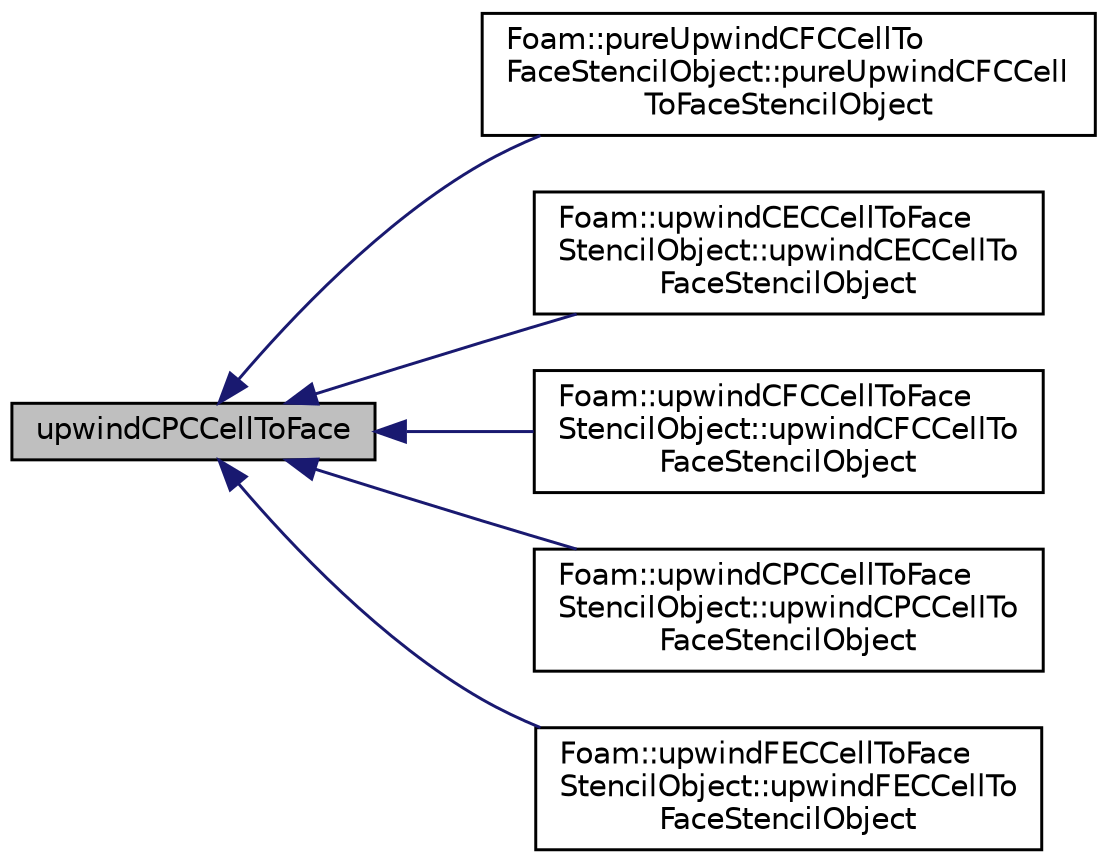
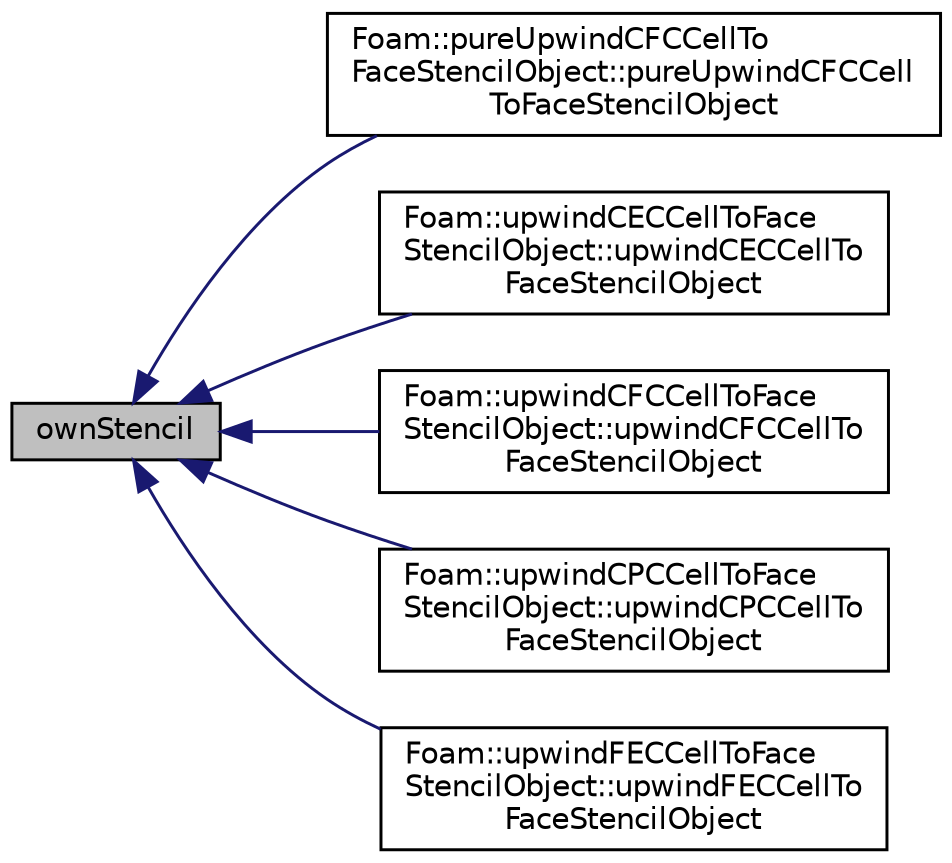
node "upwindCPCCellToFace": label "upwindCPCCellToFace" -> "ownStencil"
